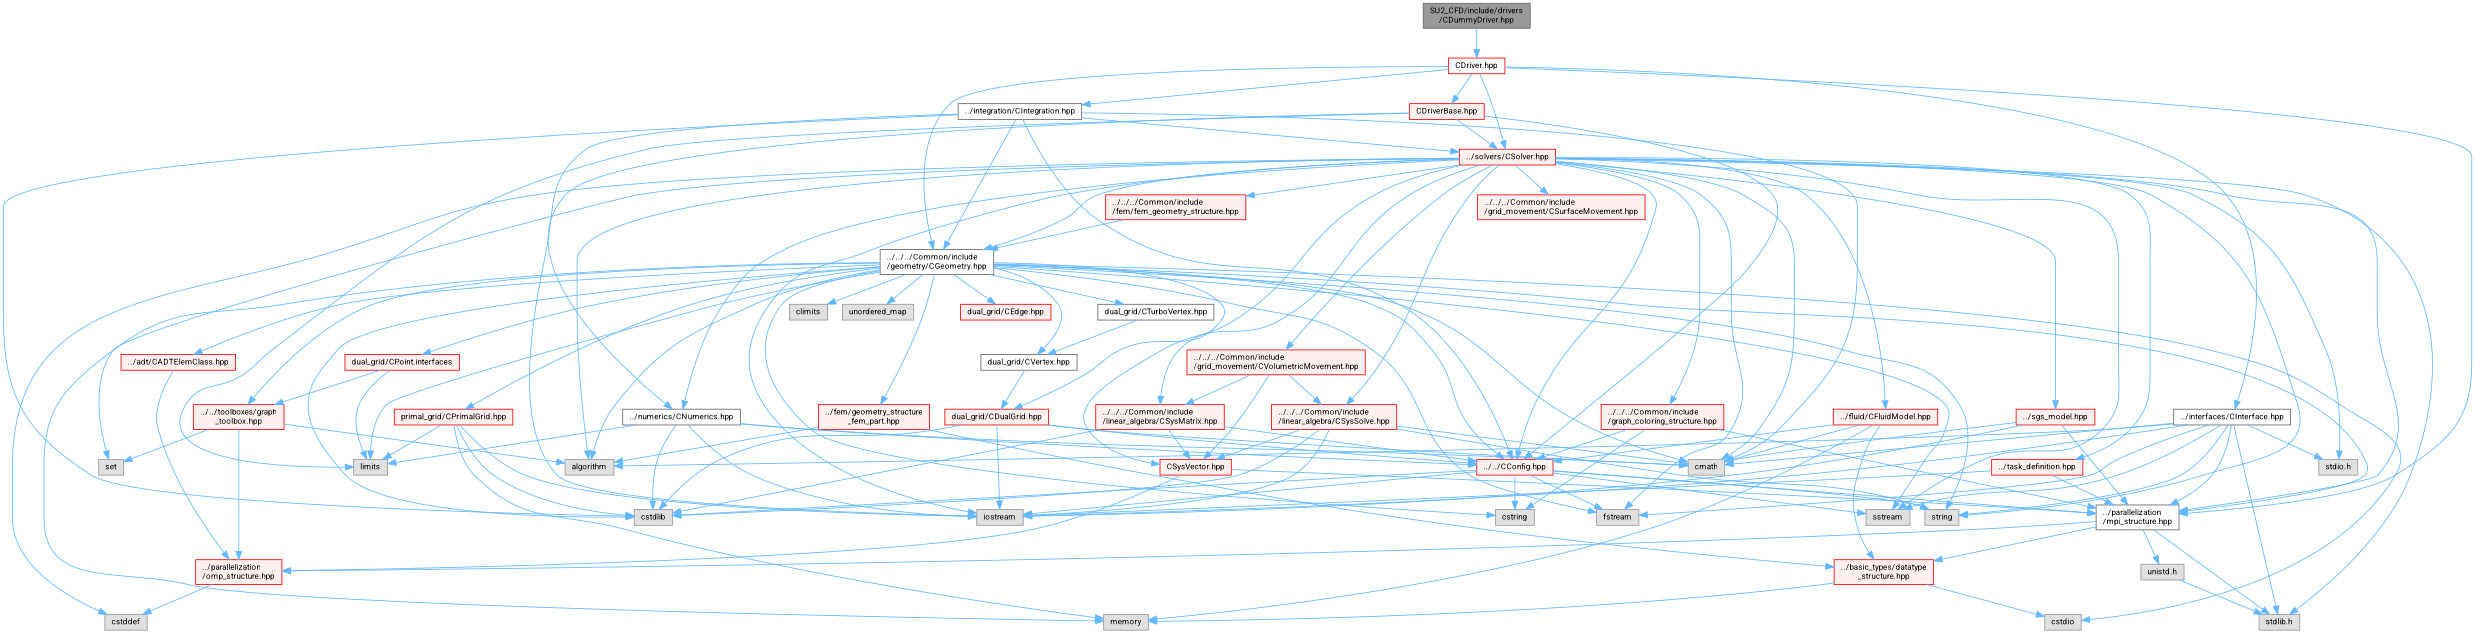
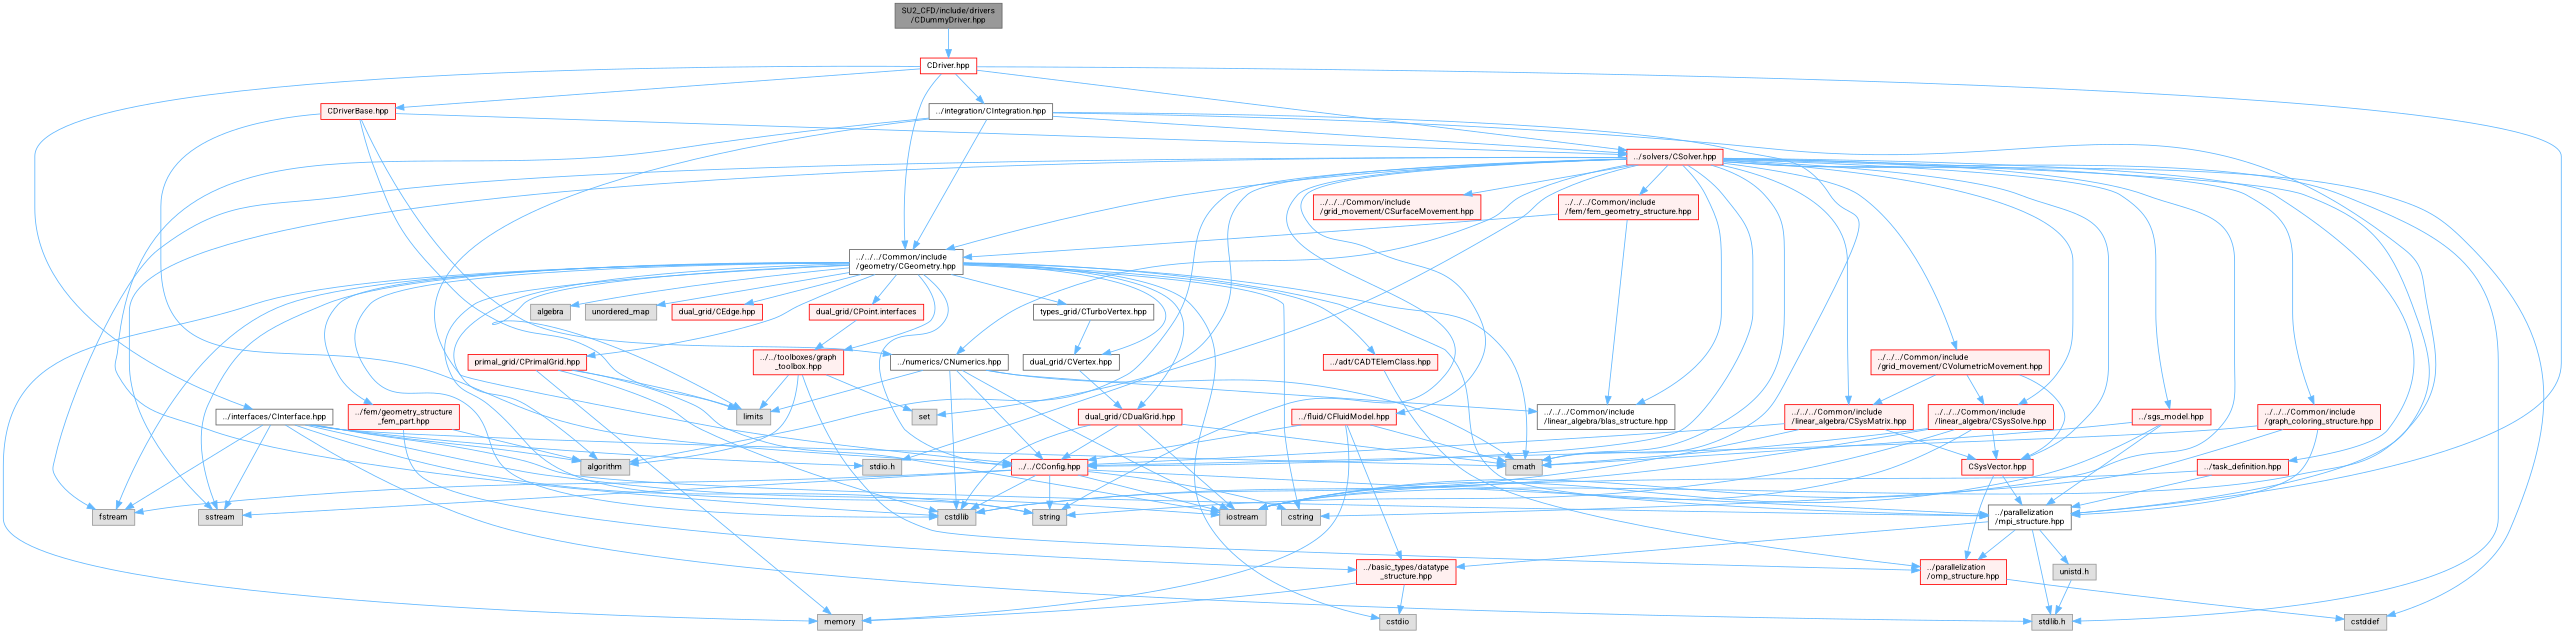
node "climits": label "climits" -> "algebra"
node "dual_grid/CTurboVertex.hpp": label "dual_grid/CTurboVertex.hpp" -> "types_grid/CTurboVertex.hpp"
edge "dual_grid/CPoint.interfaces" -> "limits": now "../../toolboxes/graph _toolbox.hpp" -> "limits"
node "../../../Common/include /linear_algebra/blas_structure.hpp": added
